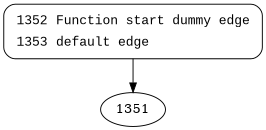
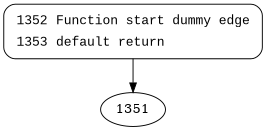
node "1352": text "default edge" -> "default return"
